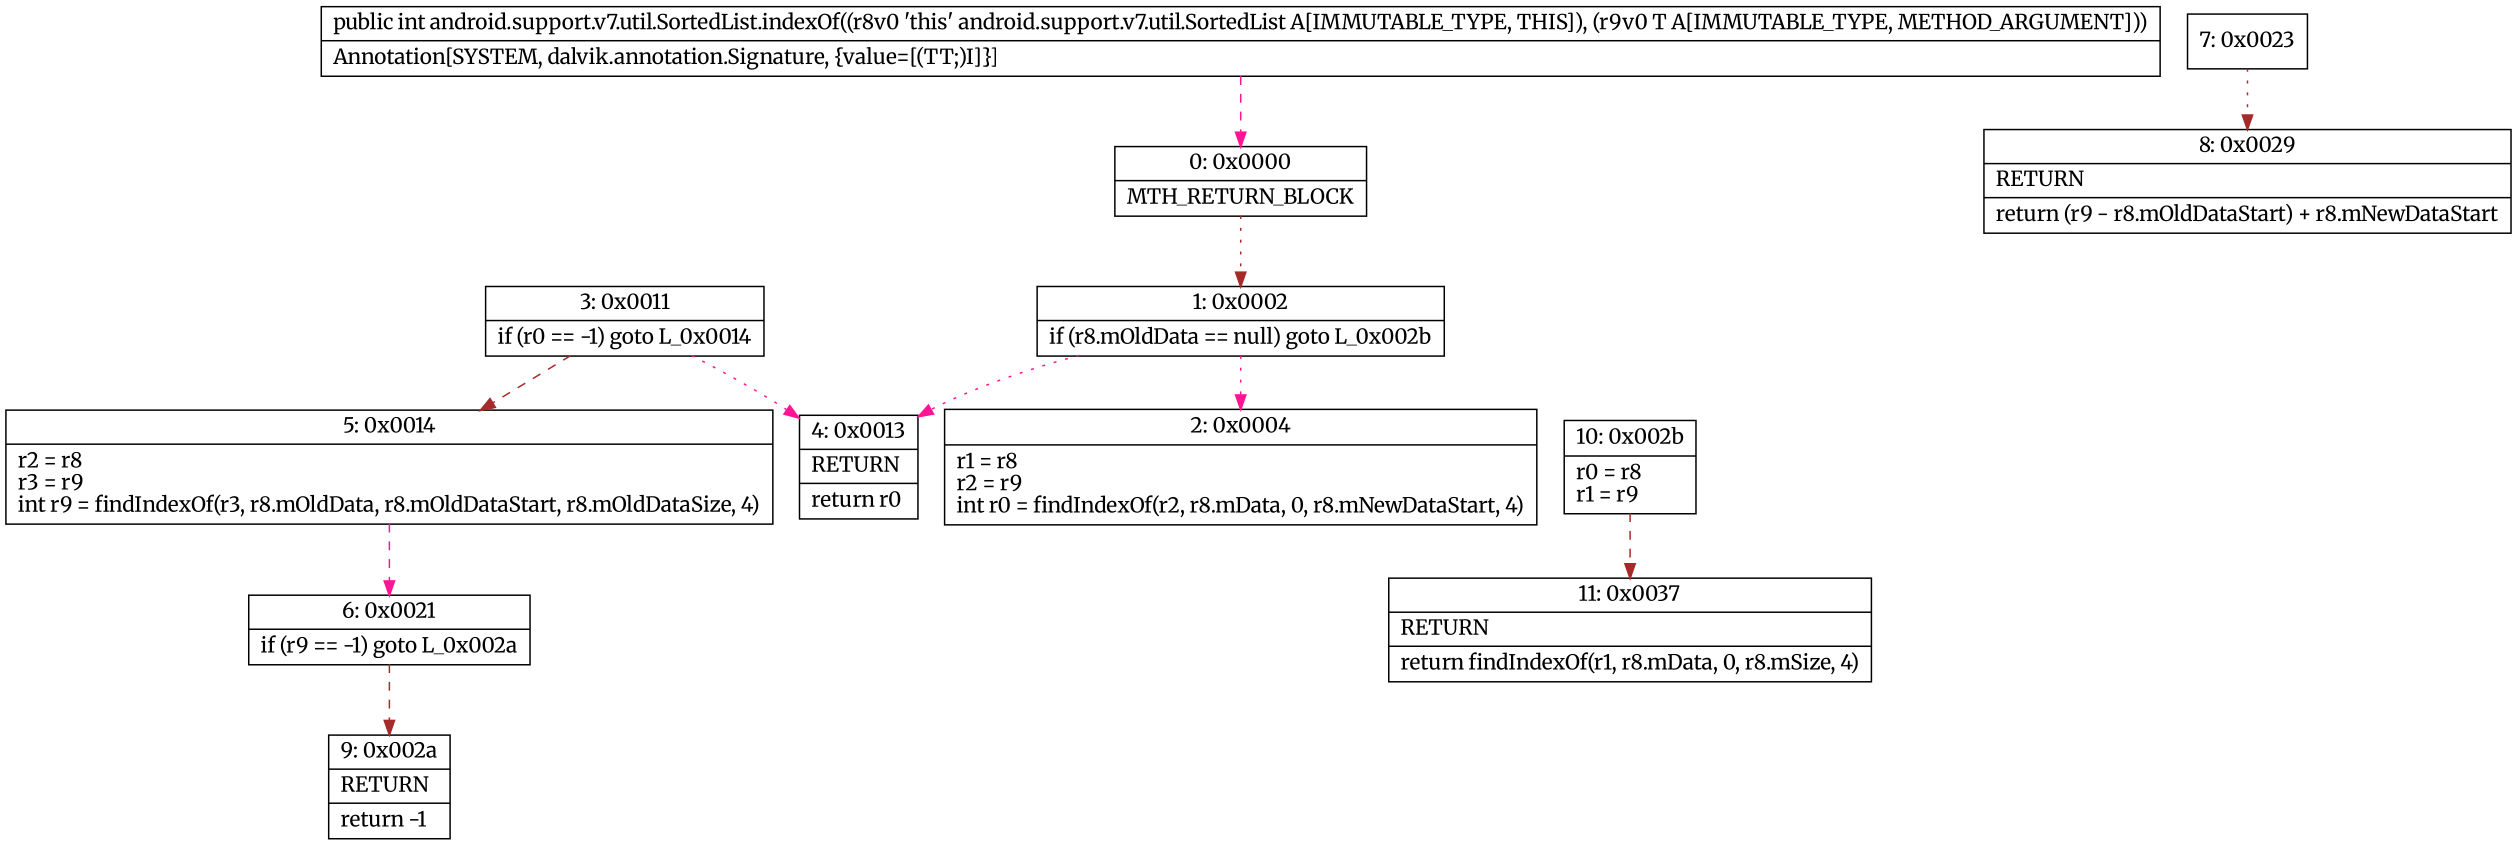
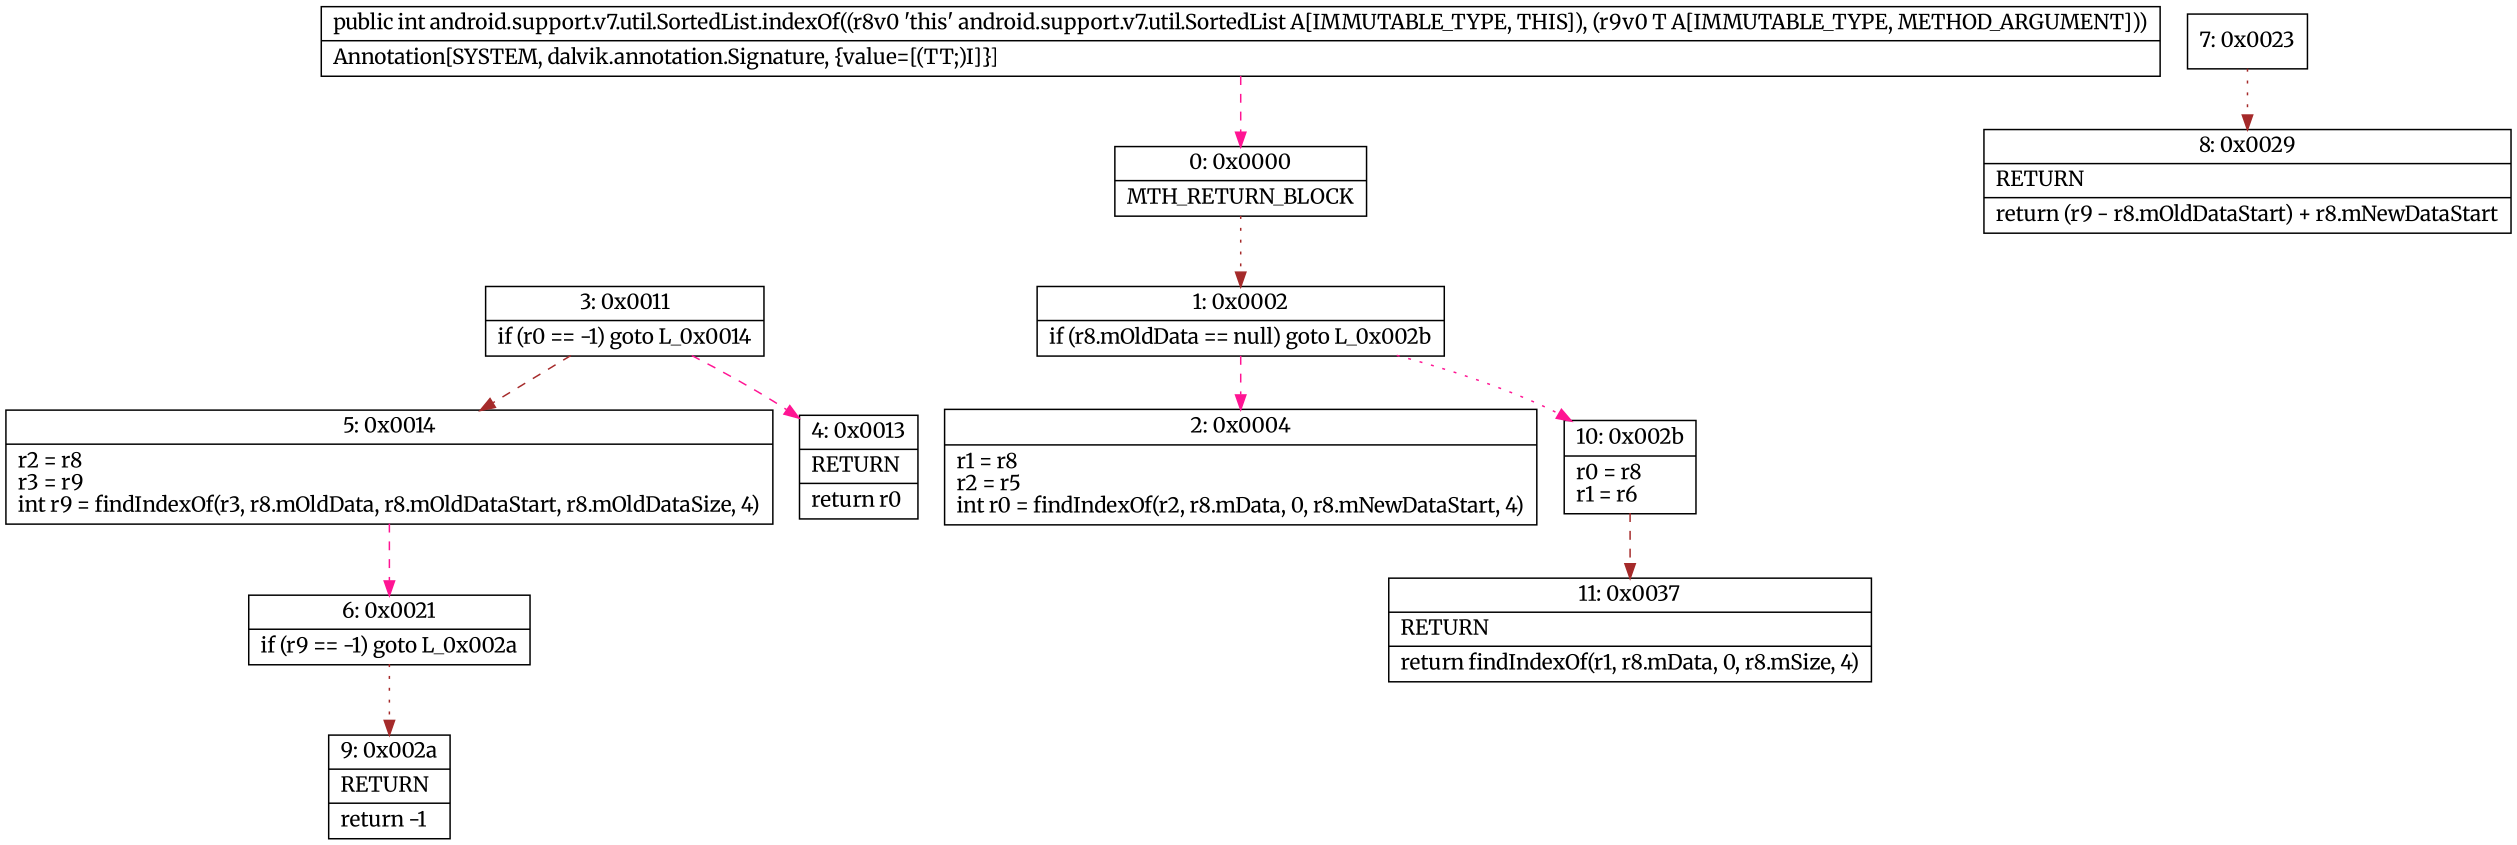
edge "1: 0x0002" -> "2: 0x0004": style dotted -> dashed
edge "1: 0x0002" -> "4: 0x0013": now "1: 0x0002" -> "10: 0x002b"
edge "3: 0x0011" -> "4: 0x0013": style dotted -> dashed
node "2: 0x0004": text "r2 = r9" -> "r2 = r5"
node "10: 0x002b": text "r1 = r9" -> "r1 = r6"
edge "6: 0x0021" -> "9: 0x002a": style dashed -> dotted
